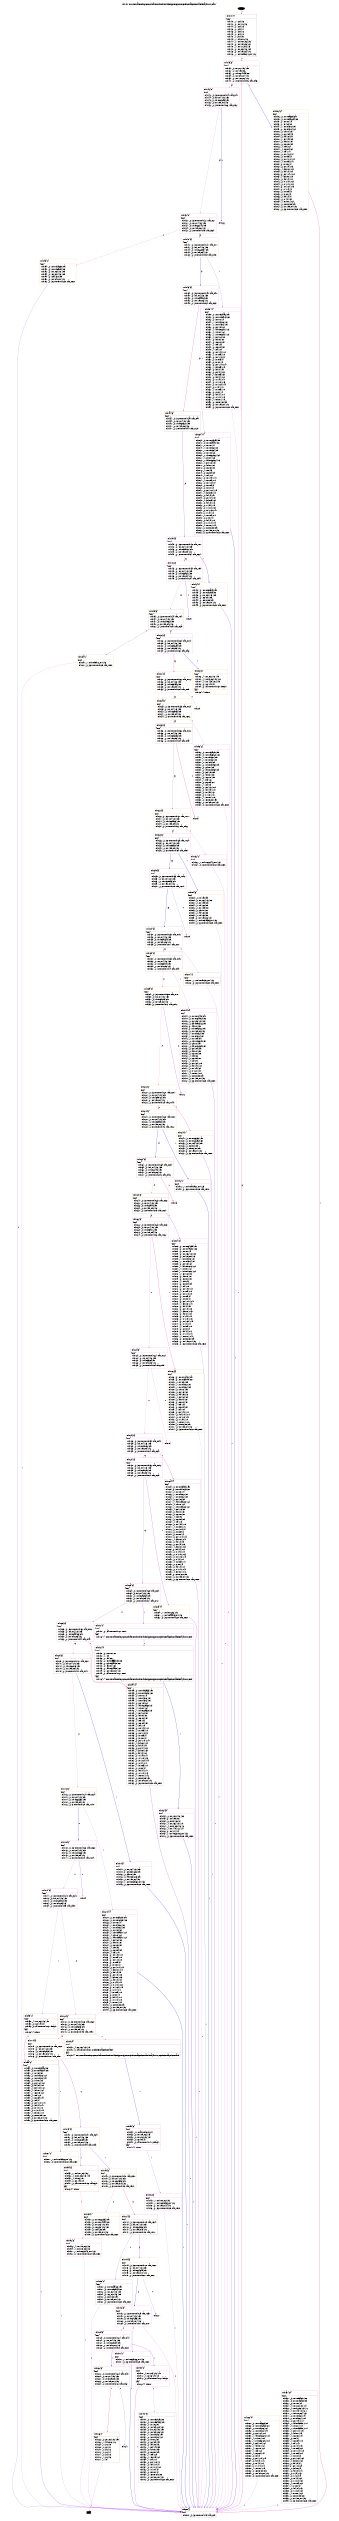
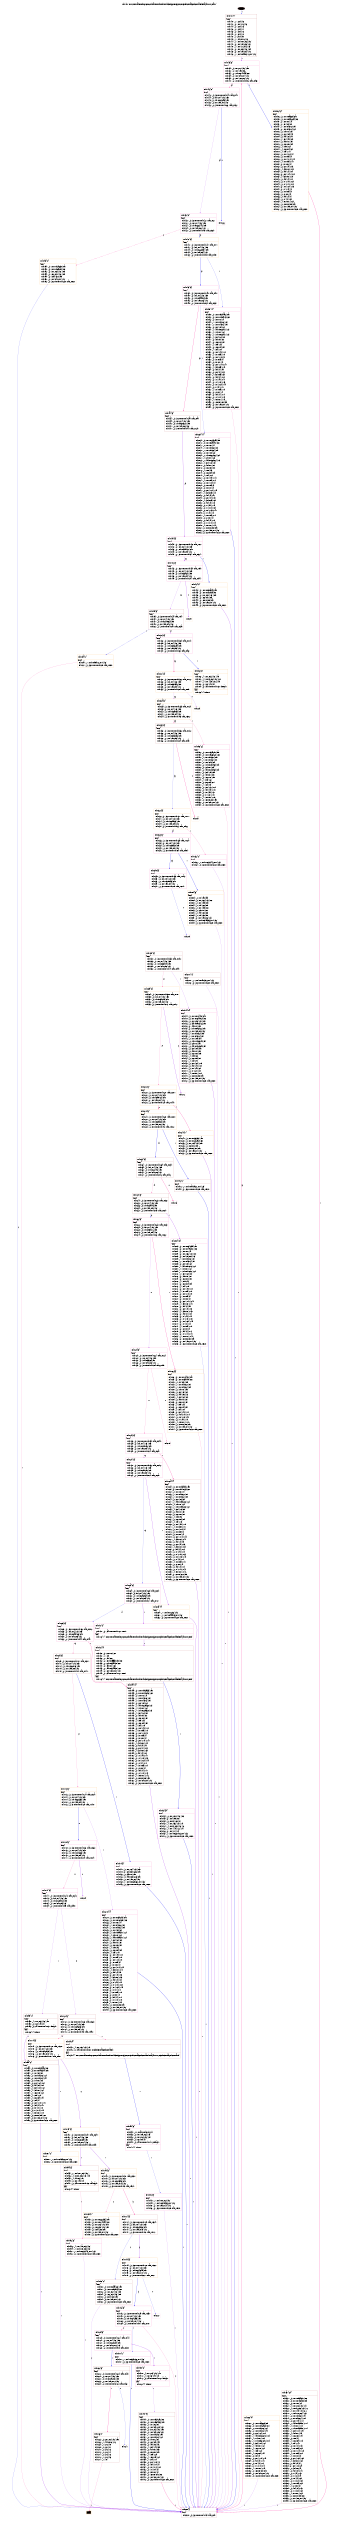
node "0x4015b7 [25]": removed
edge "0x40190e [13]" -> "0x40222e [5]": now "0x40191b [93]" -> "0x40222e [5]"
